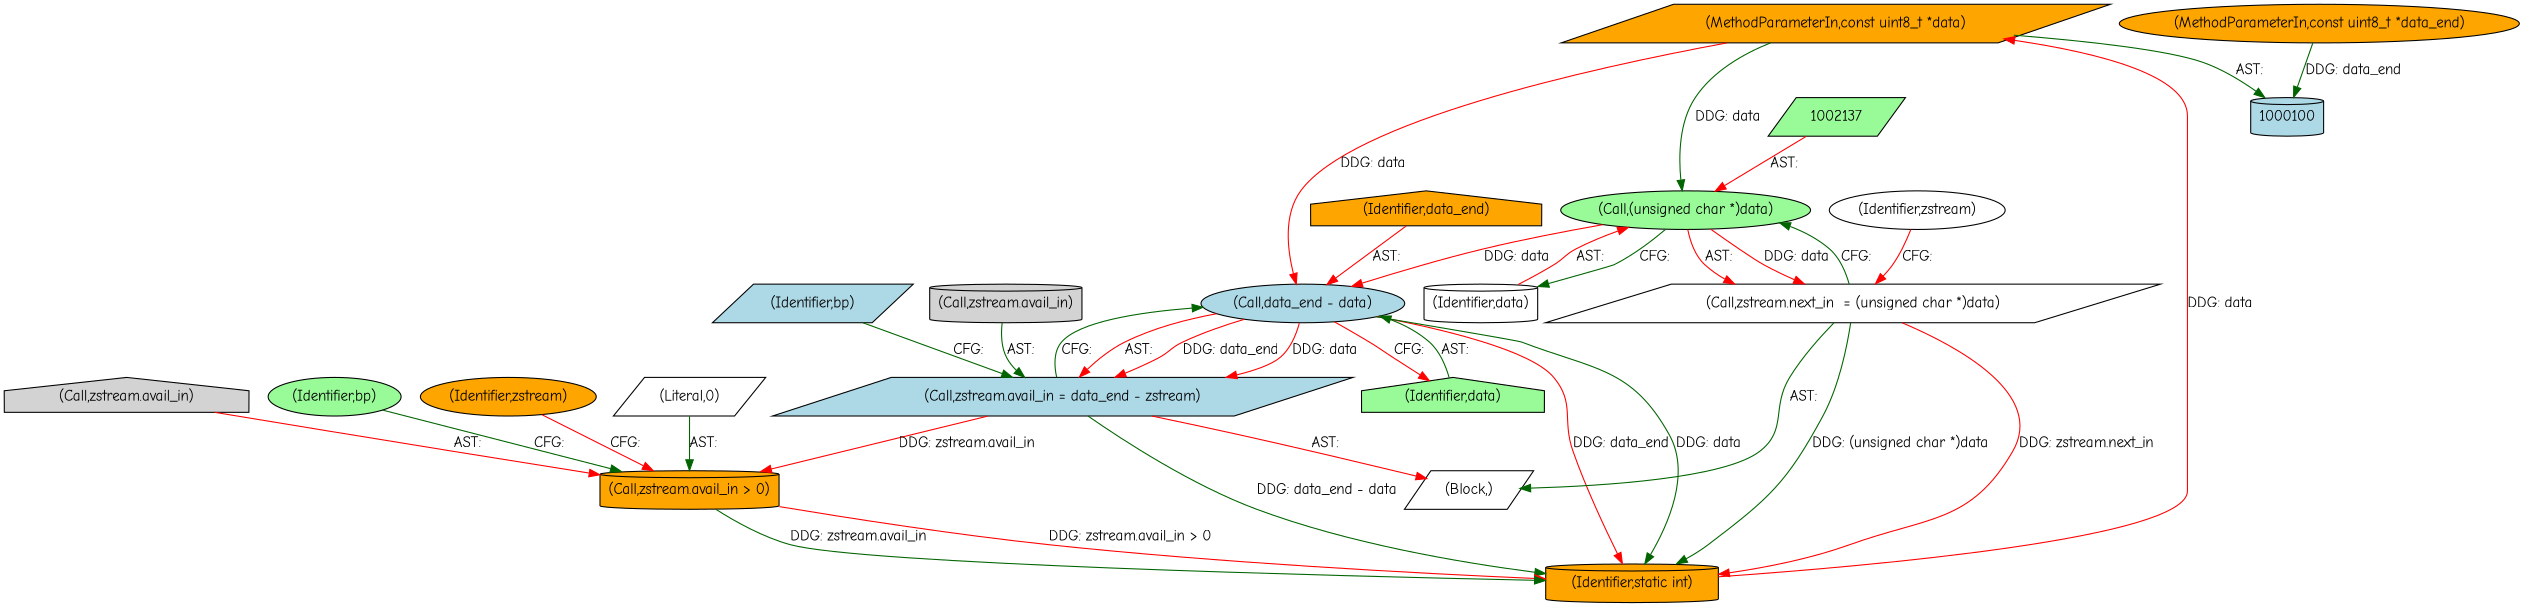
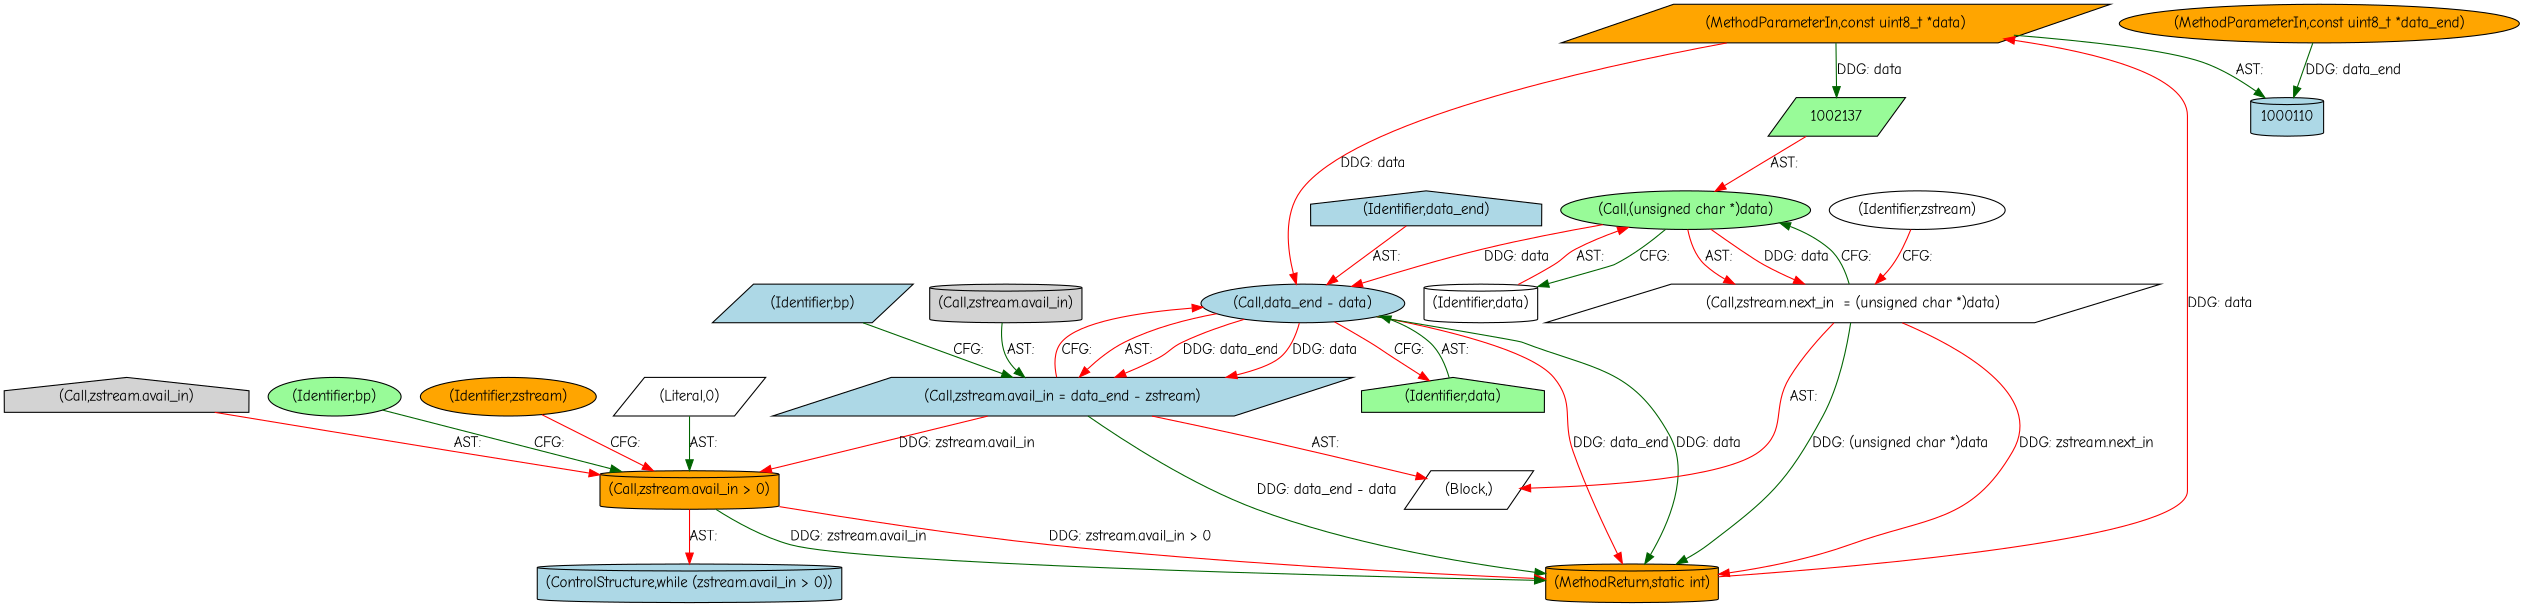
edge "(MethodParameterIn,const uint8_t *data)" -> "(Call,(unsigned char *)data)": now "(MethodParameterIn,const uint8_t *data)" -> "1002137"
node "1000100": label "1000100" -> "1000110"
node "(Identifier,data_end)": fillcolor orange -> lightblue
edge "(Call,zstream.avail_in = data_end - zstream)" -> "(Call,data_end - data)": color darkgreen -> red
edge "(Call,zstream.next_in  = (unsigned char *)data)" -> "(Block,)": color darkgreen -> red
node "(ControlStructure,while (zstream.avail_in > 0))": added
node "(Identifier,static int)": label "(Identifier,static int)" -> "(MethodReturn,static int)"
